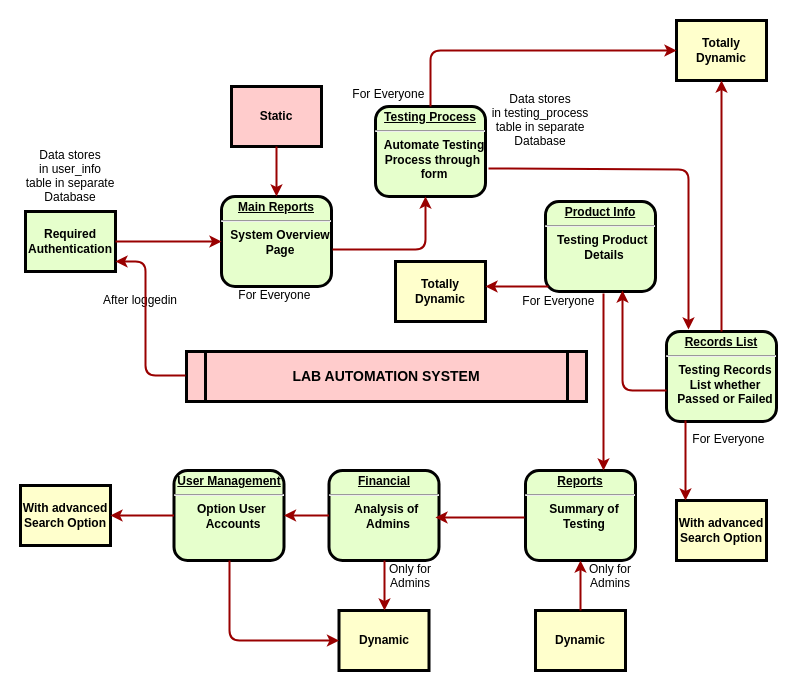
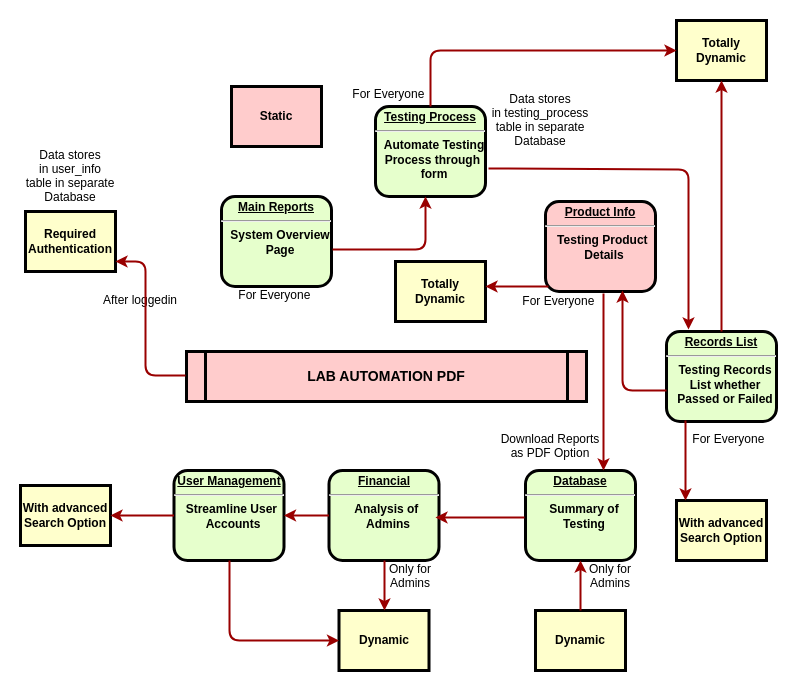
edge "Static" -> "Main Reports System Overview Page": removed
node "Required Authentication": fillcolor #e6ffcc -> #ffffcc
edge "Required Authentication" -> "Main Reports System Overview Page": removed
node "Product Info Testing Product Details": fillcolor #e6ffcc -> #ffcccc
node "LAB AUTOMATION SYSTEM": label "LAB AUTOMATION SYSTEM" -> "LAB AUTOMATION PDF"
node "Download Reports as PDF Option": added
node "User Management Option User Accounts": label "User Management Option User Accounts" -> "User Management Streamline User Accounts"
node "Reports Summary of Testing": label "Reports Summary of Testing" -> "Database Summary of Testing"
